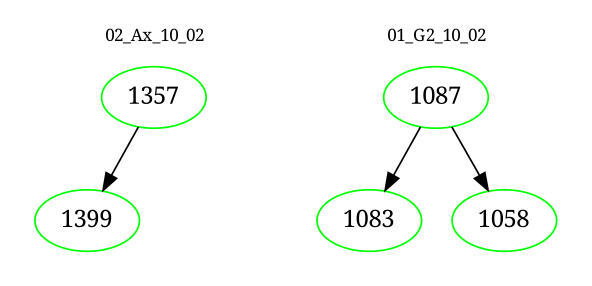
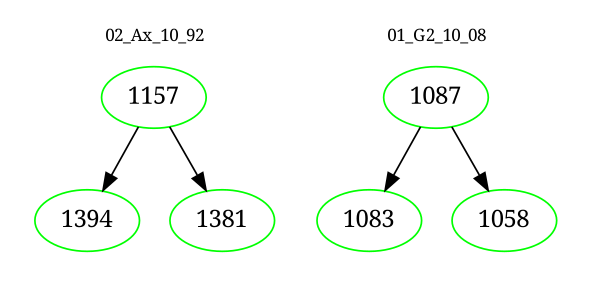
cluster "02_Ax_10_02": label "02_Ax_10_02" -> "02_Ax_10_92"
cluster "01_G2_10_02": label "01_G2_10_02" -> "01_G2_10_08"
node "1357": label "1357" -> "1157"
node "1399": label "1399" -> "1394"
node "1381": added
